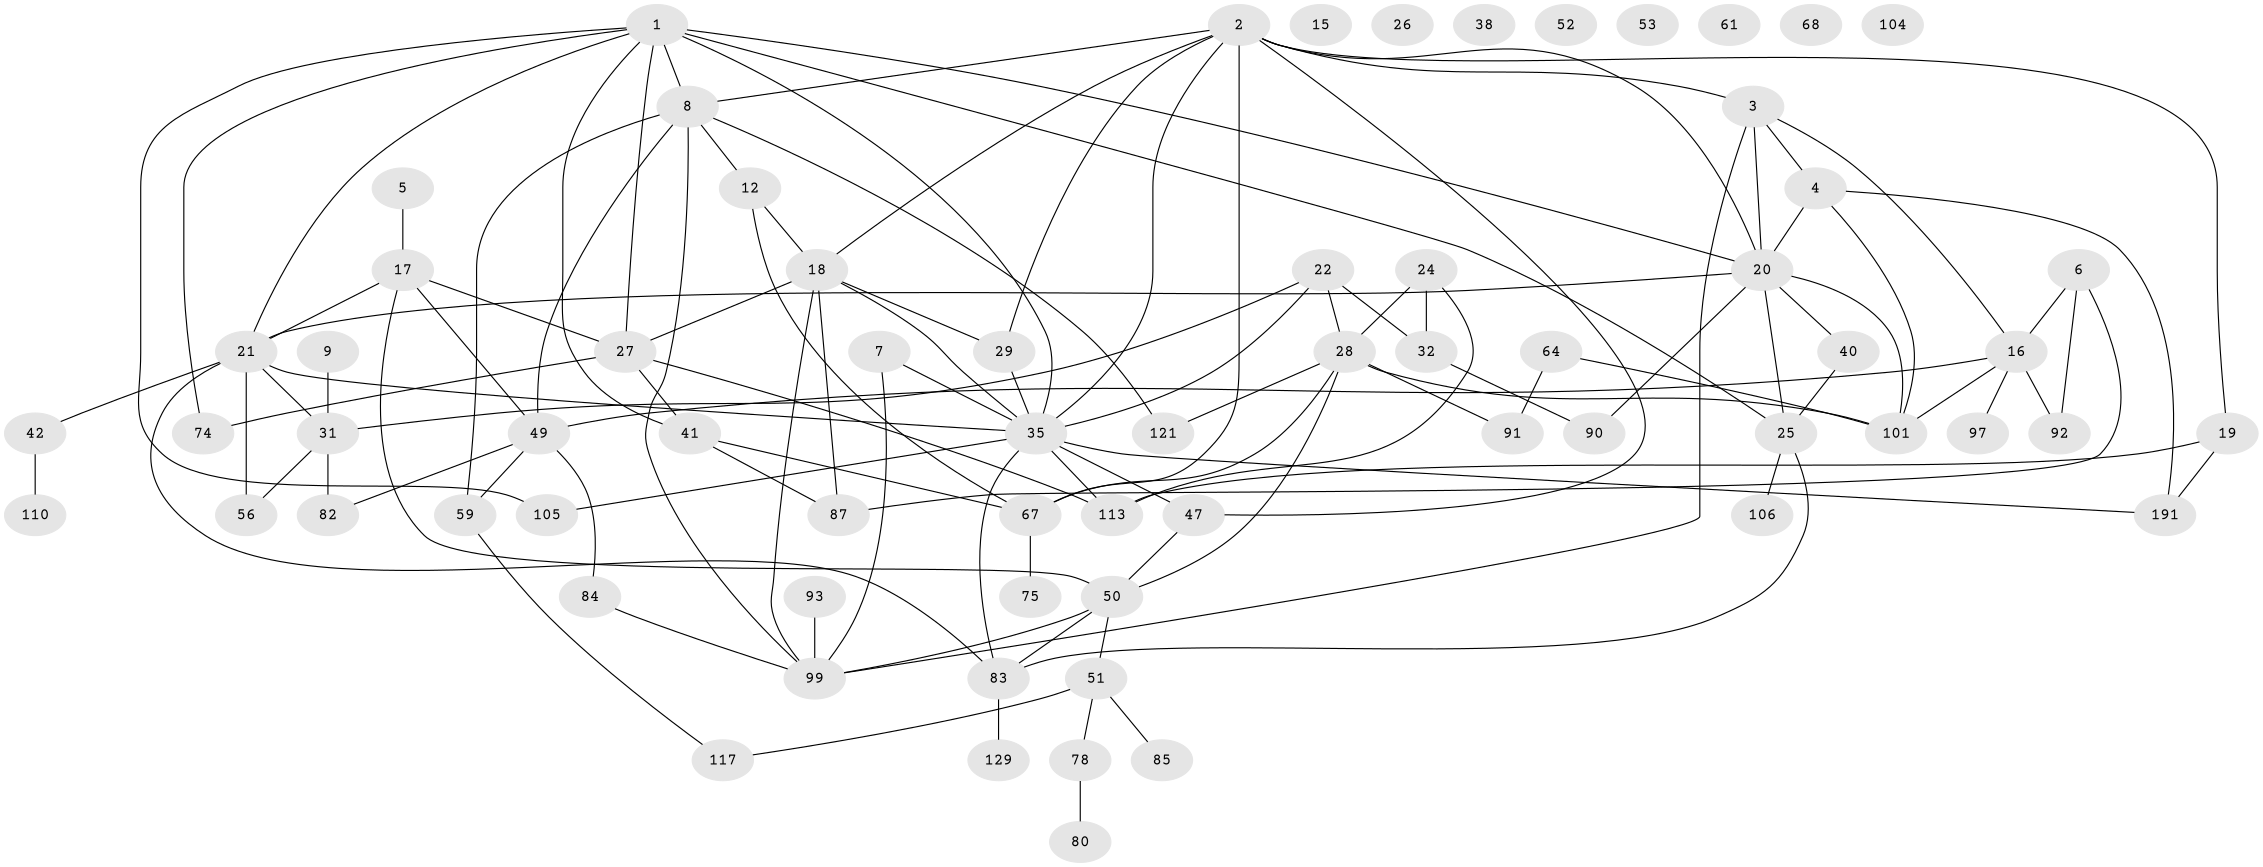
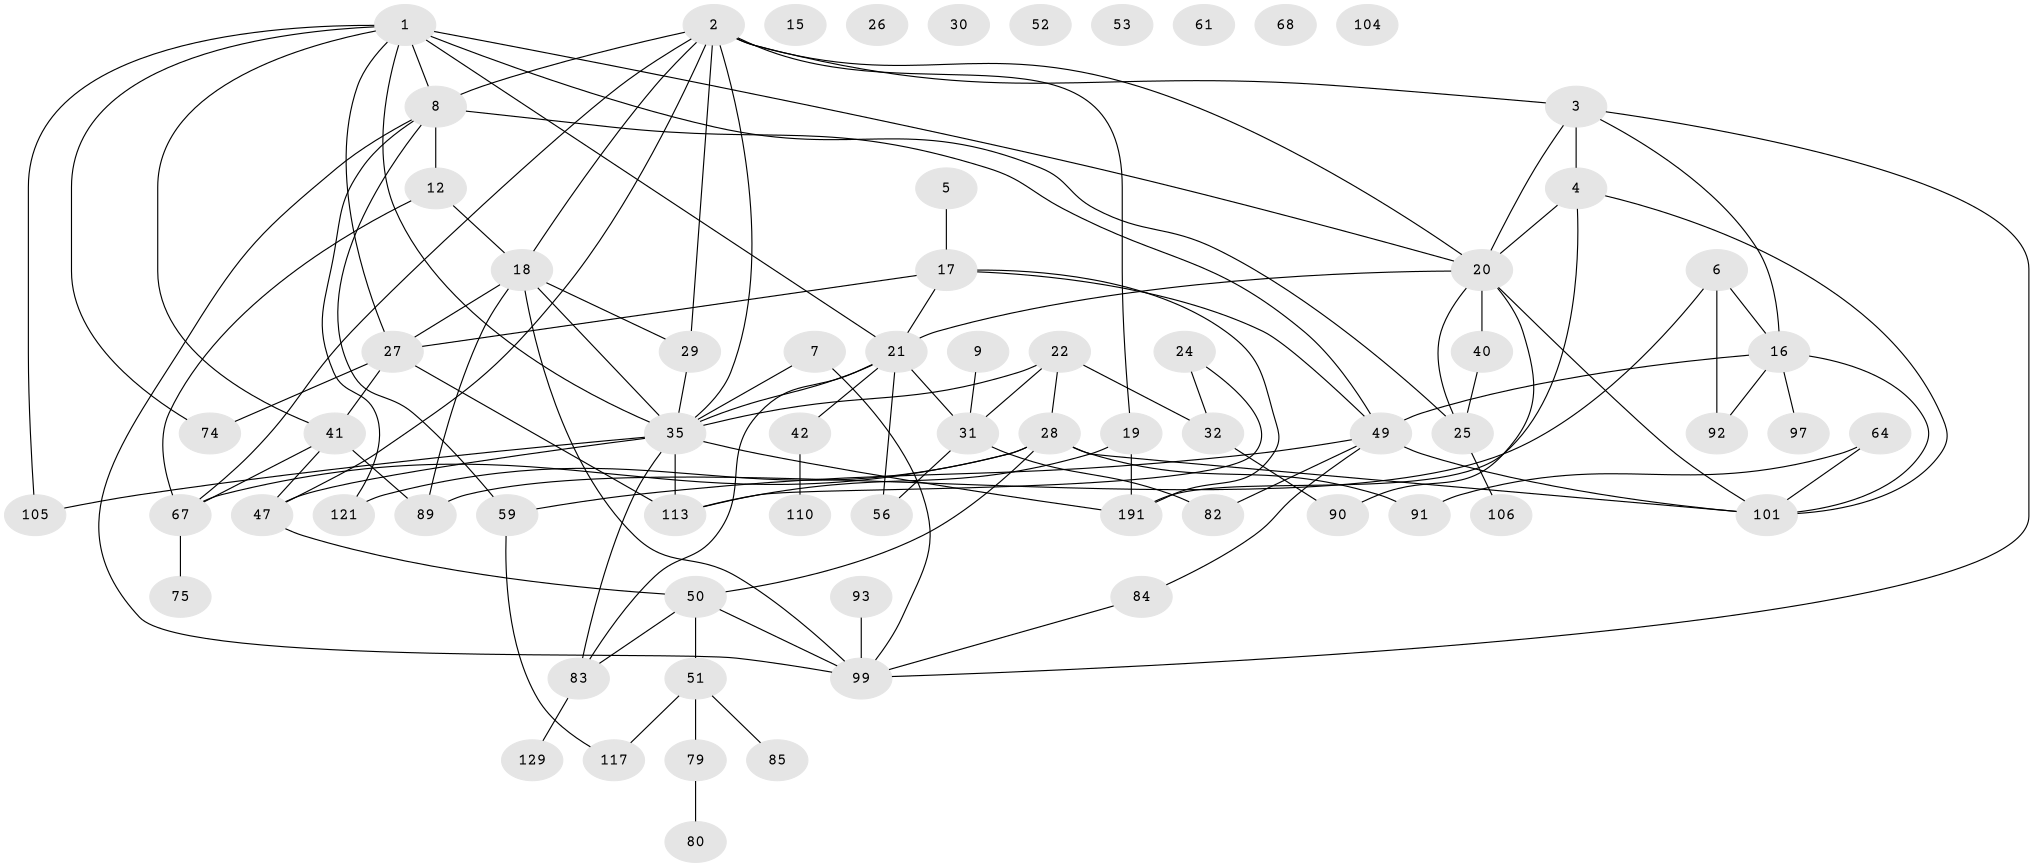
node "38": label "38" -> "30"
edge "24" -- "28": removed
edge "41" -- "47": added
edge "49" -- "101": added
node "87": label "87" -> "89"
edge "17" -- "50": now "17" -- "191"
edge "25" -- "83": removed
node "78": label "78" -> "79"
